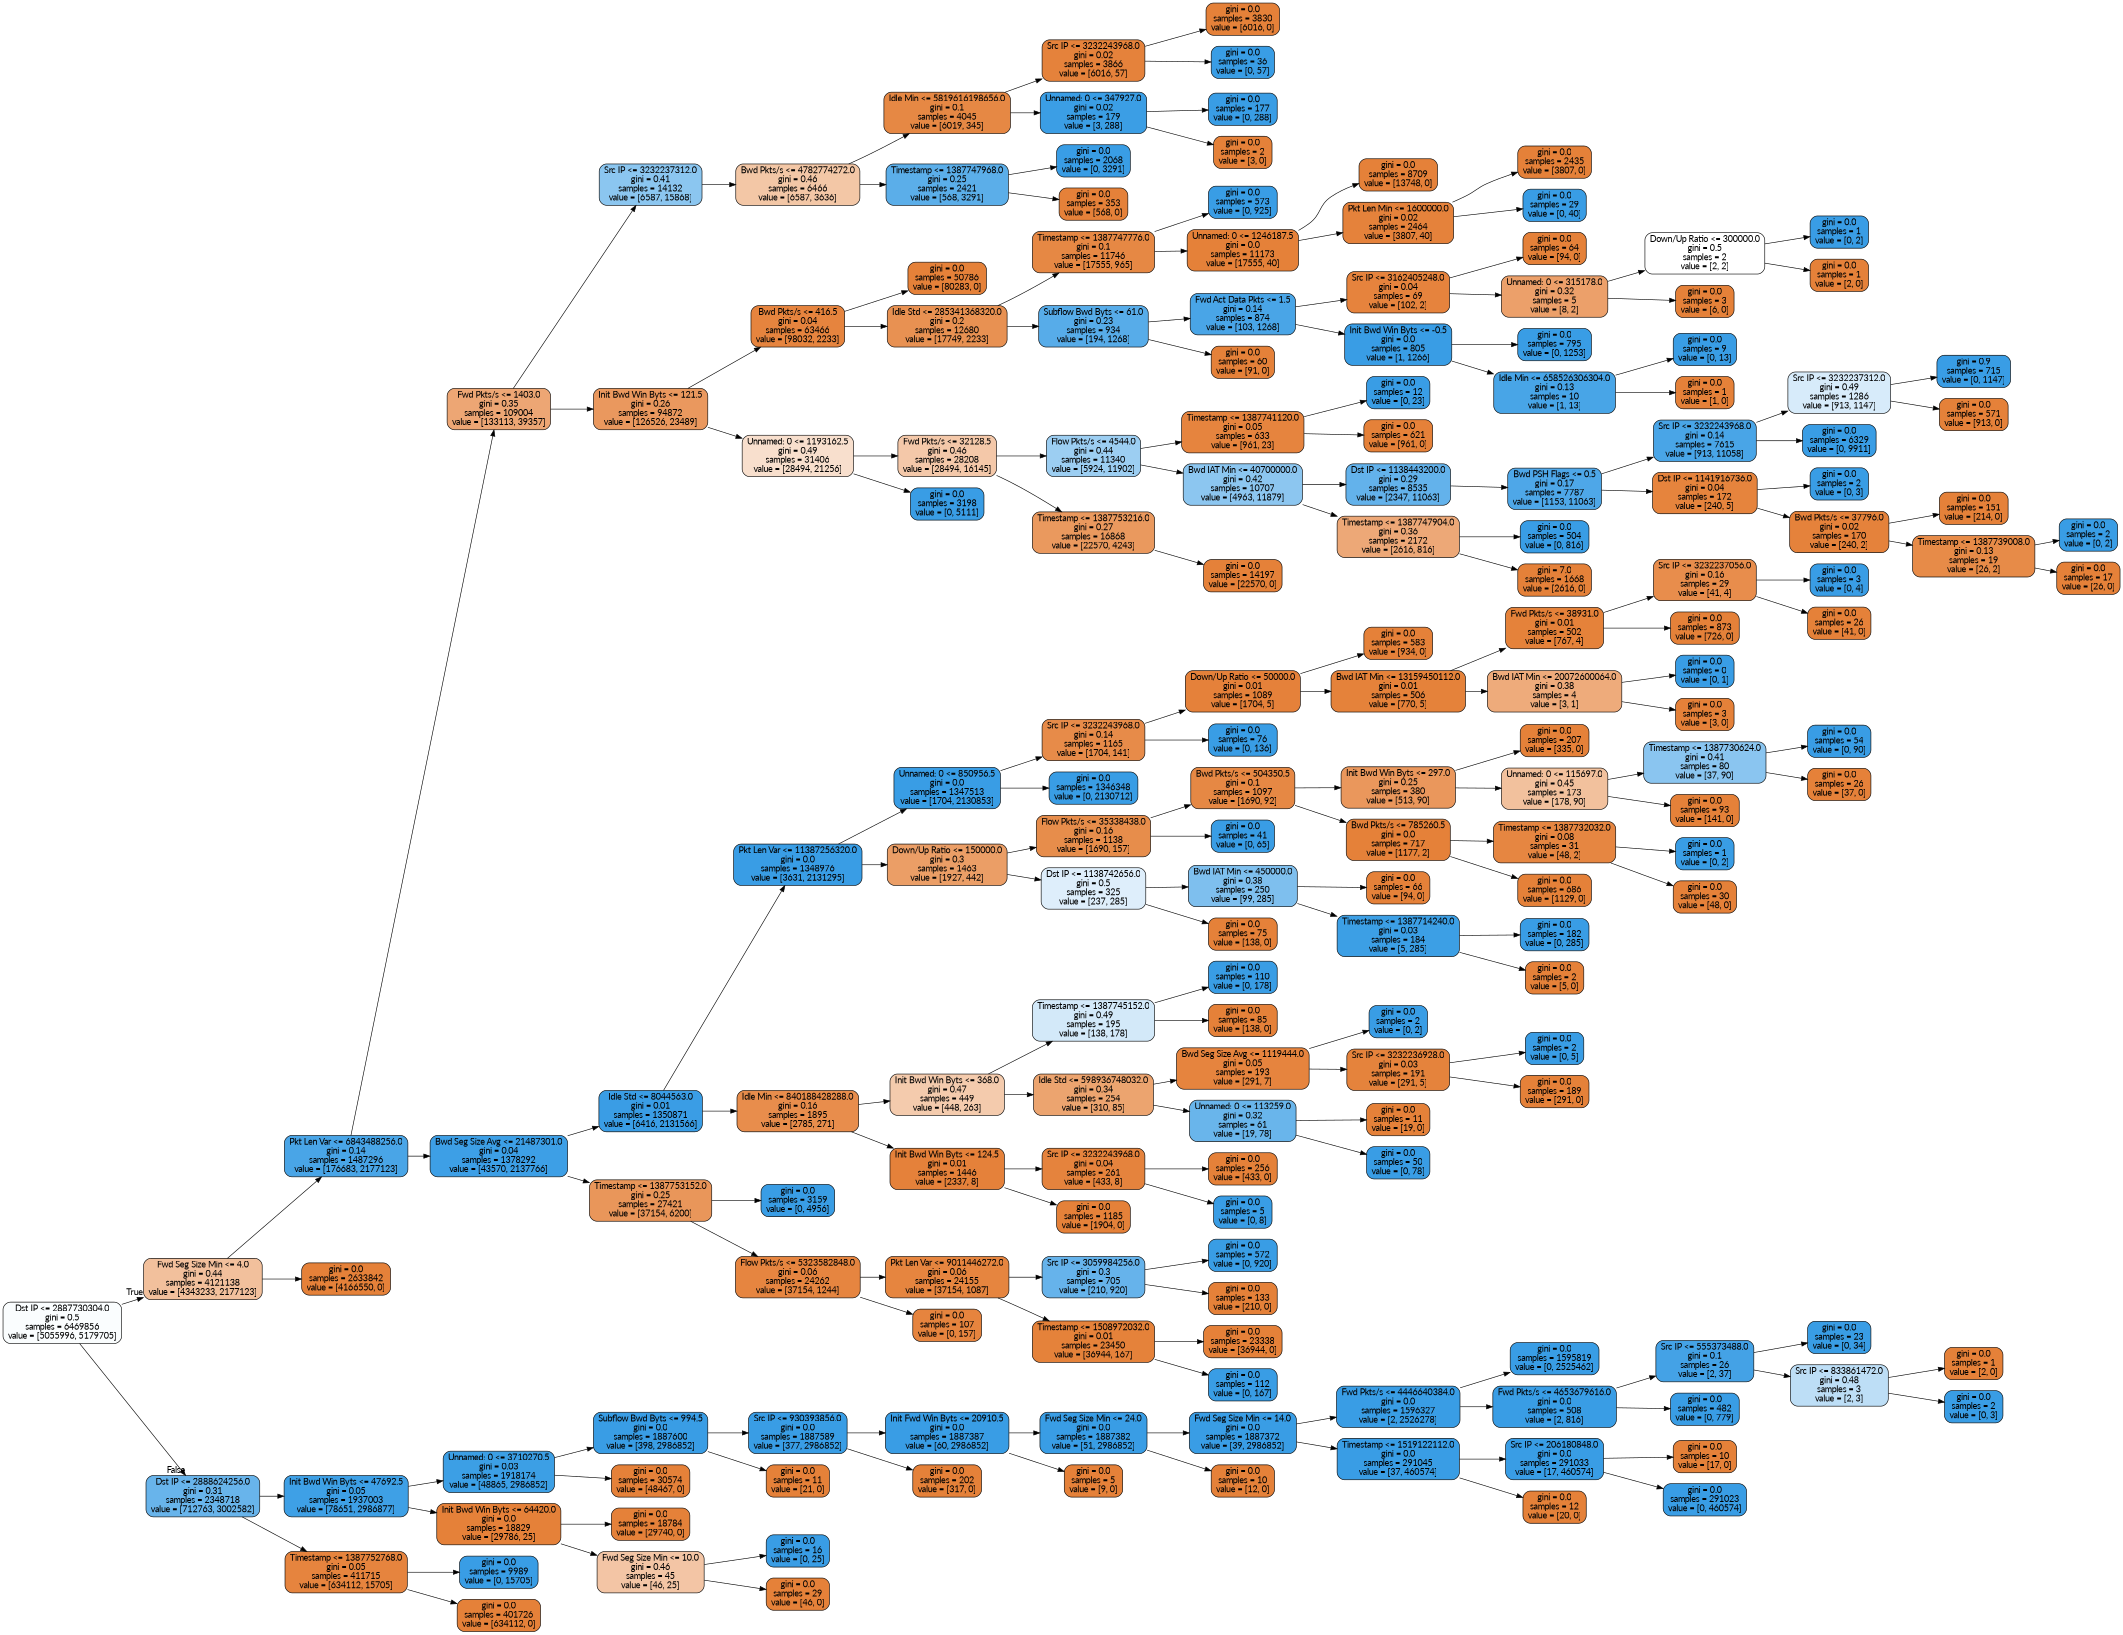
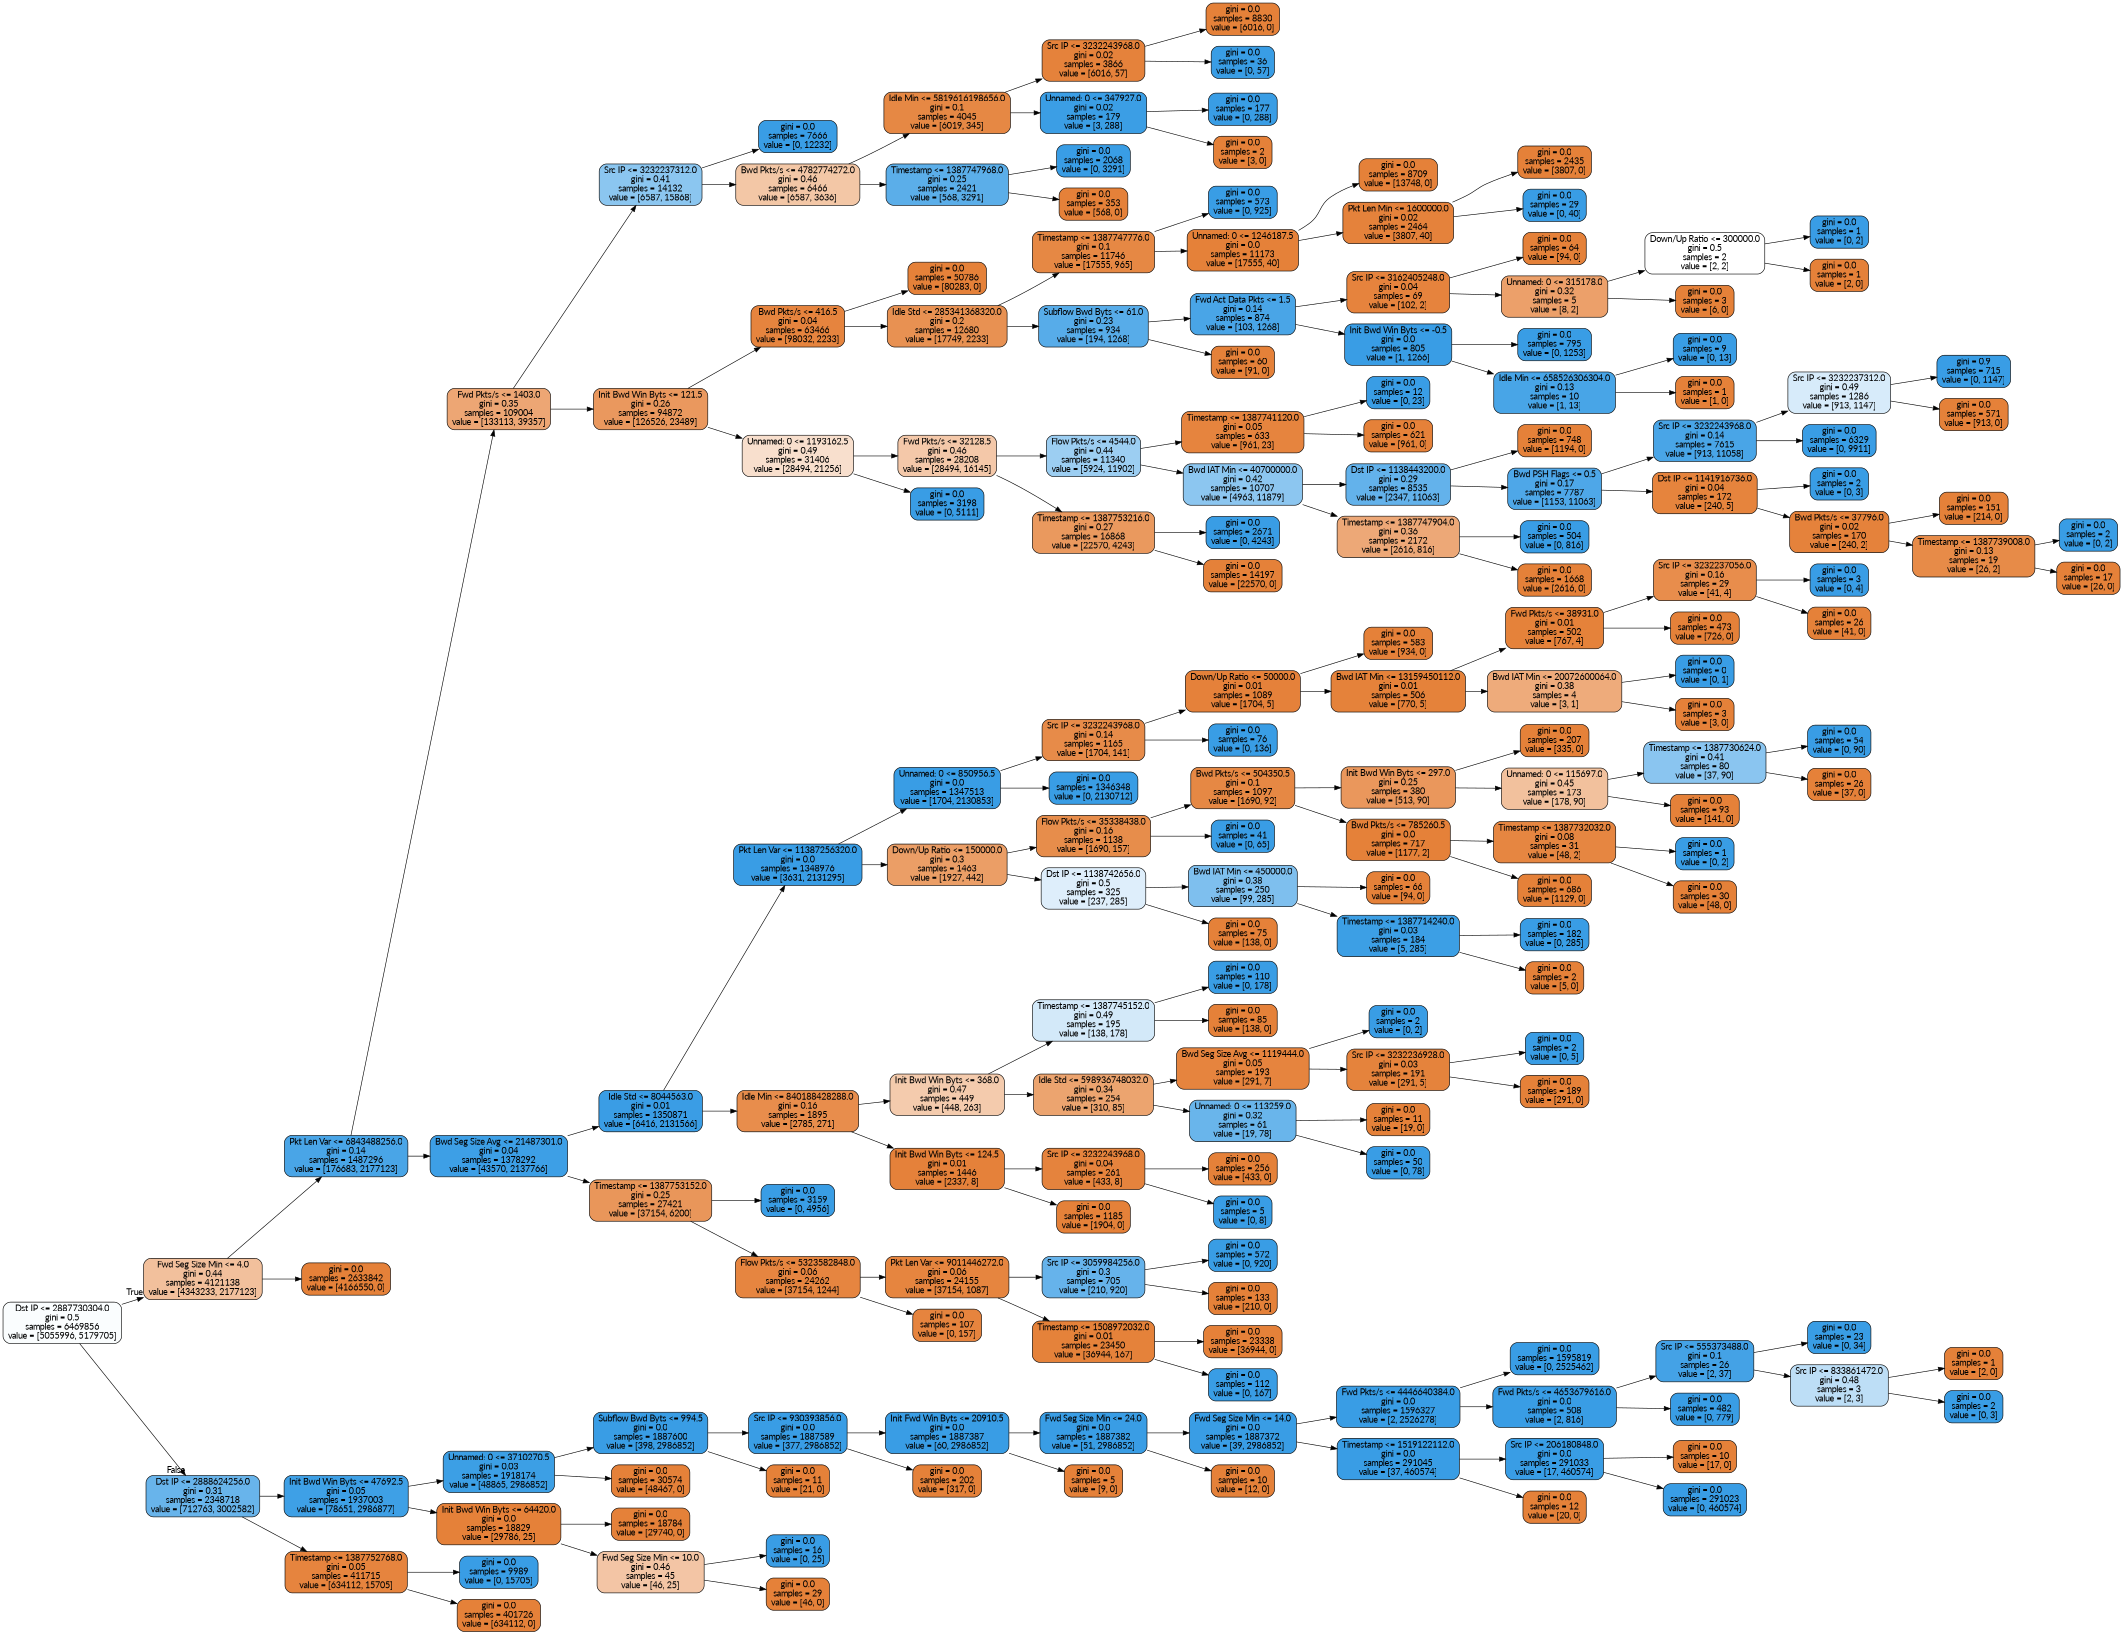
node "gini = 0.0 samples = 3830 value = [6016, 0]": label "gini = 0.0 samples = 3830 value = [6016, 0]" -> "gini = 0.0 samples = 8830 value = [6016, 0]"
node "gini = 0.0 samples = 7666 value = [0, 12232]": added
node "gini = 0.0 samples = 748 value = [1194, 0]": added
node "gini = 0.0 samples = 2671 value = [0, 4243]": added
node "gini = 7.0 samples = 1668 value = [2616, 0]": label "gini = 7.0 samples = 1668 value = [2616, 0]" -> "gini = 0.0 samples = 1668 value = [2616, 0]"
node "gini = 0.0 samples = 873 value = [726, 0]": label "gini = 0.0 samples = 873 value = [726, 0]" -> "gini = 0.0 samples = 473 value = [726, 0]"
